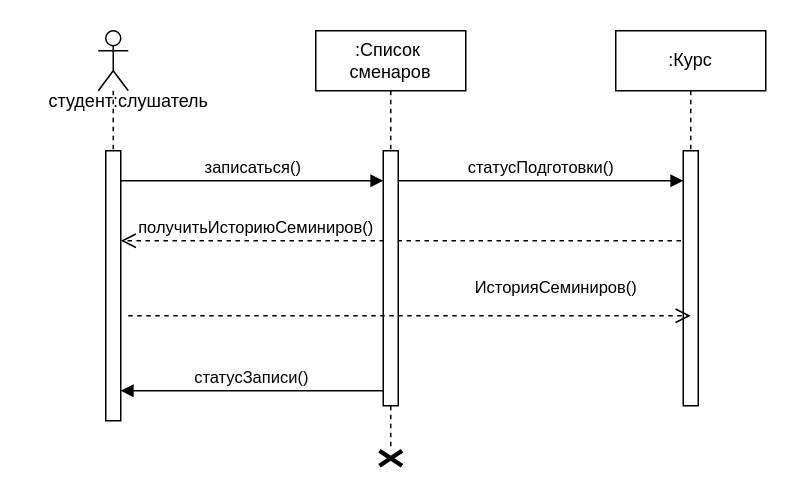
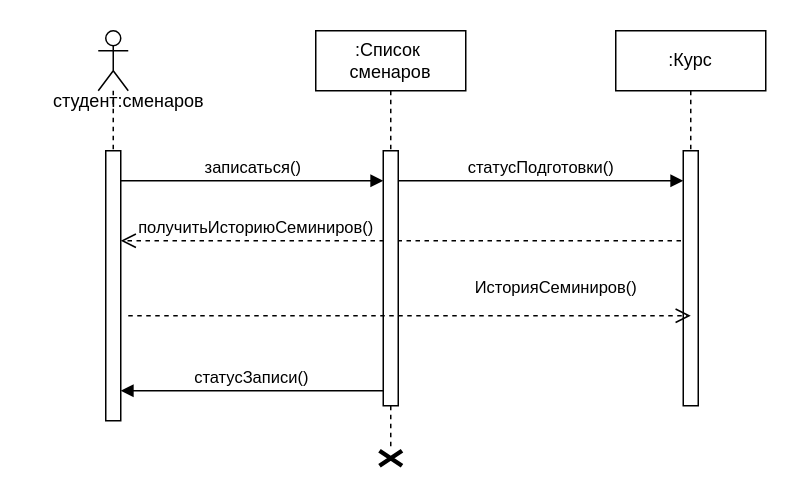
node "студент:слушатель": label "студент:слушатель" -> "студент:сменаров"
